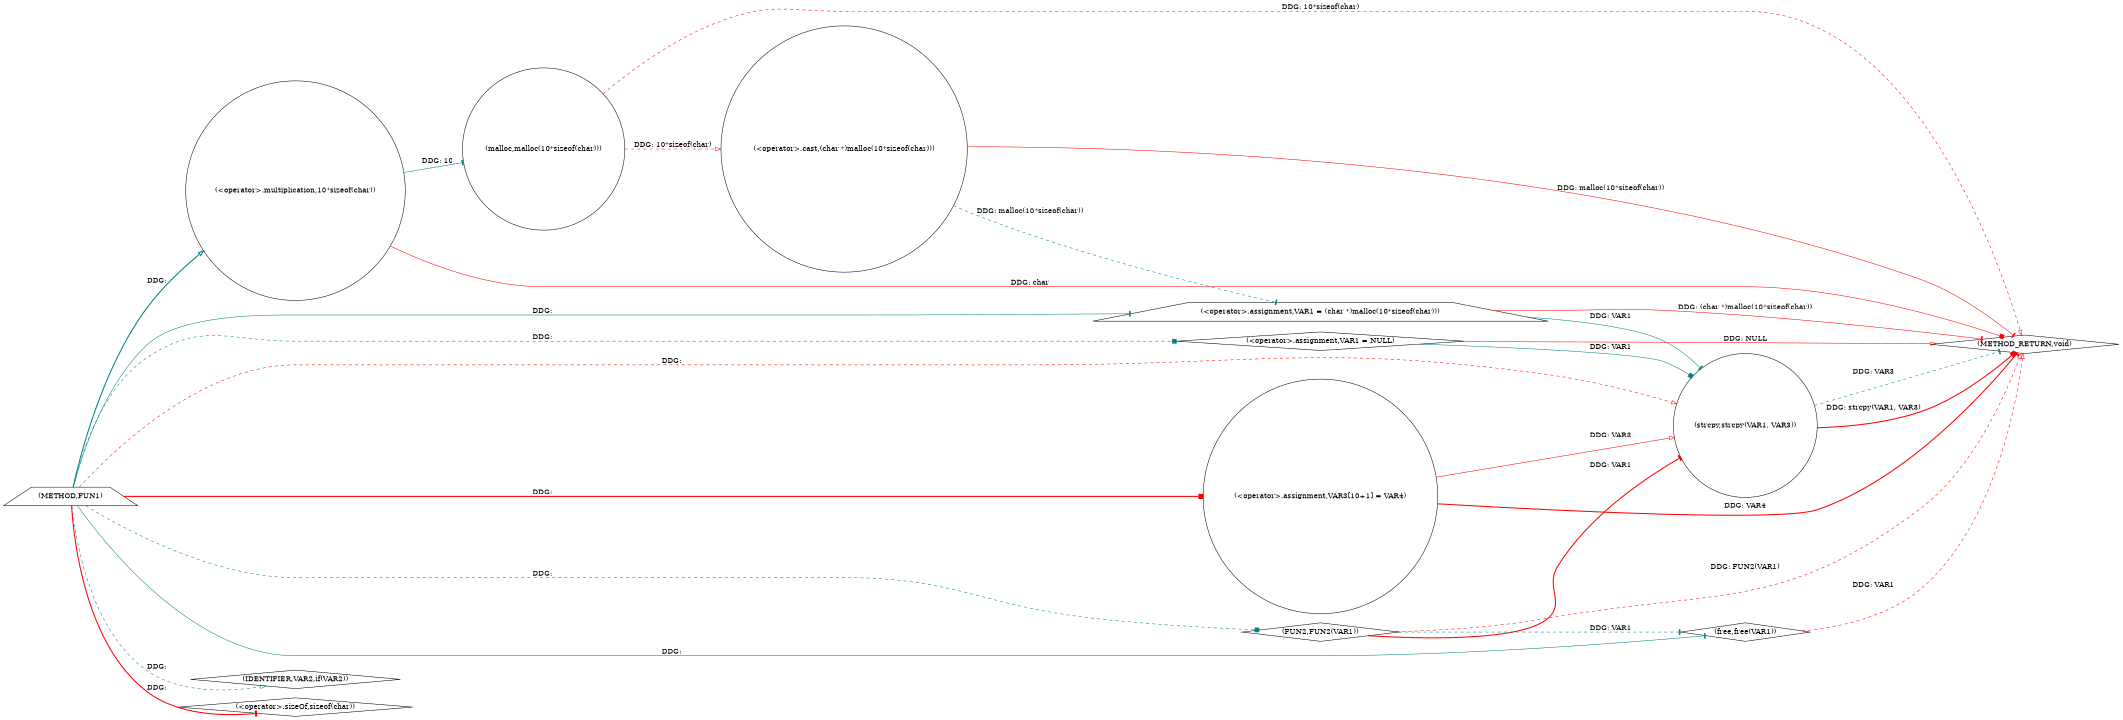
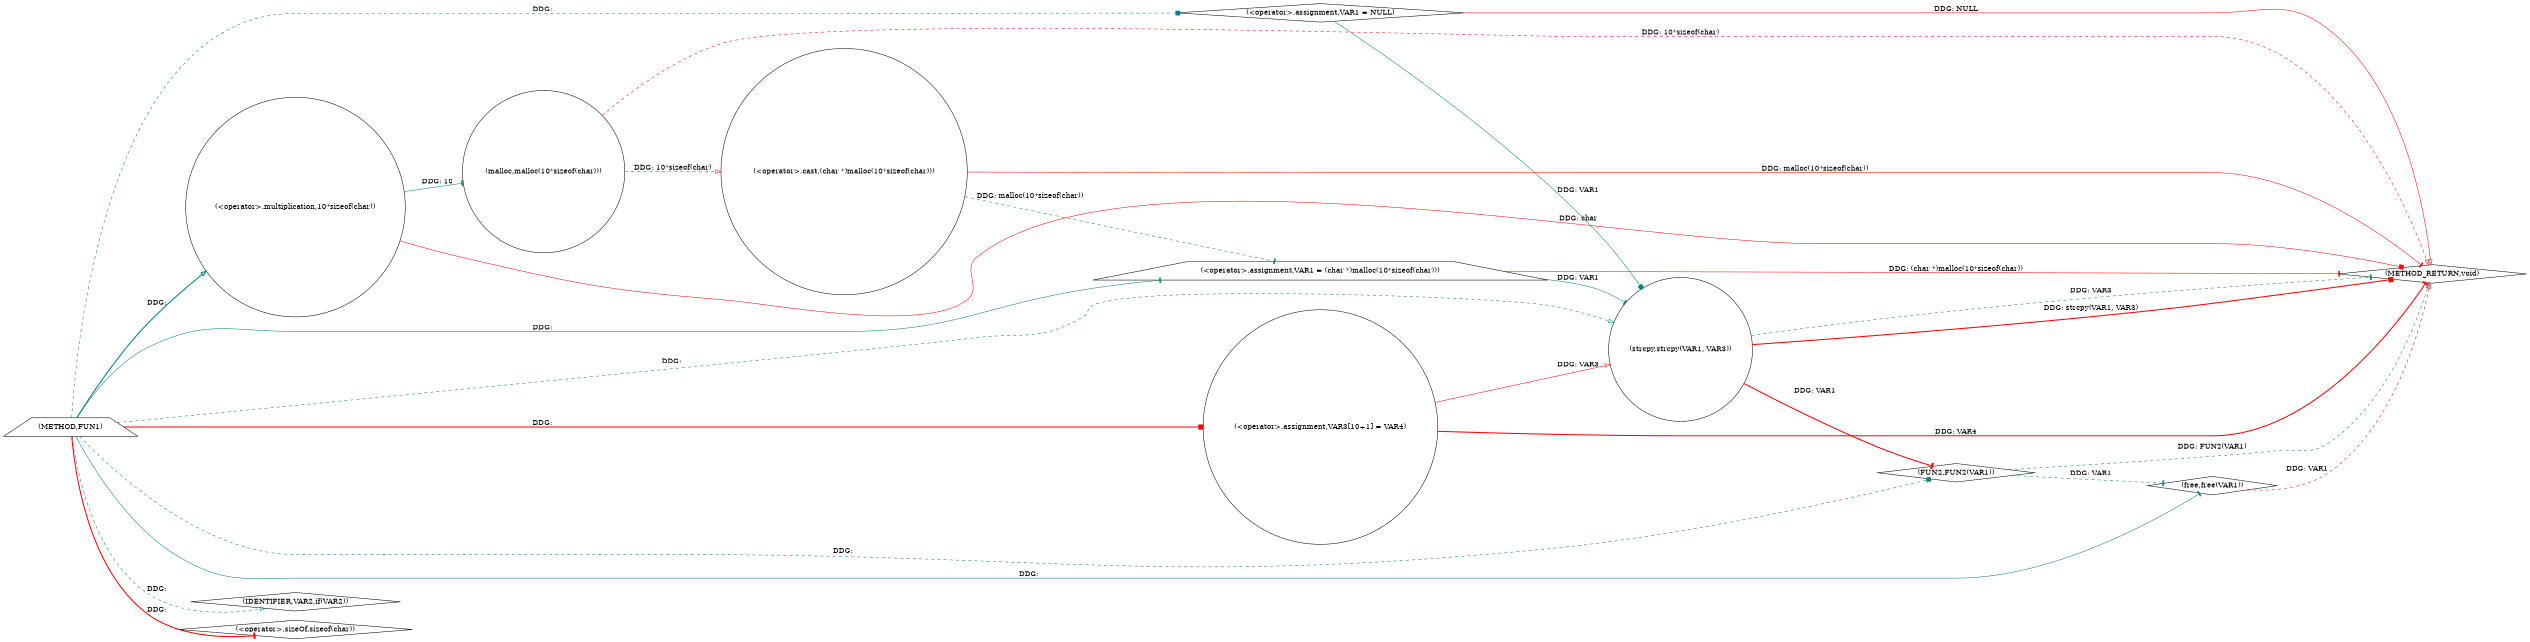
edge "(METHOD,FUN1)" -> "(strcpy,strcpy(VAR1, VAR3))": color red -> teal
edge "(FUN2,FUN2(VAR1))" -> "(METHOD_RETURN,void)": color red -> teal
edge "(FUN2,FUN2(VAR1))" -> "(strcpy,strcpy(VAR1, VAR3))": reversed
